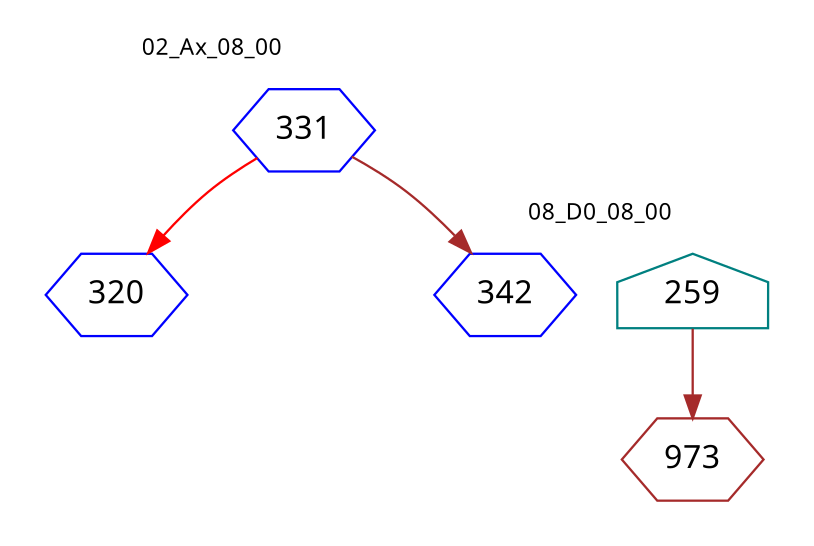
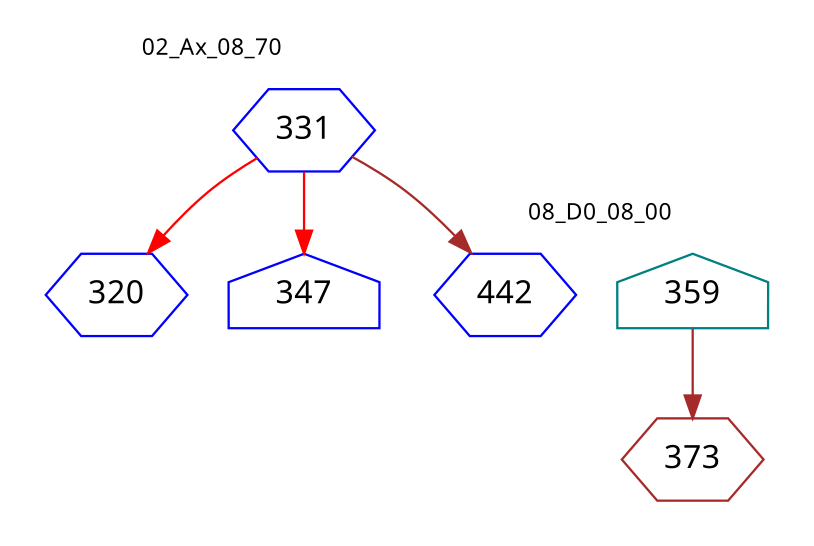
cluster "02_Ax_08_00": label "02_Ax_08_00" -> "02_Ax_08_70"
node "347": added
node "342": label "342" -> "442"
node "259": label "259" -> "359"
node "973": label "973" -> "373"
